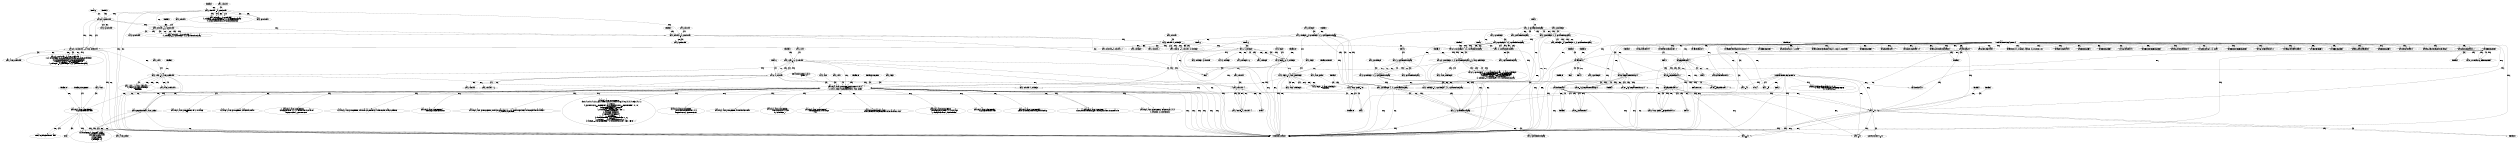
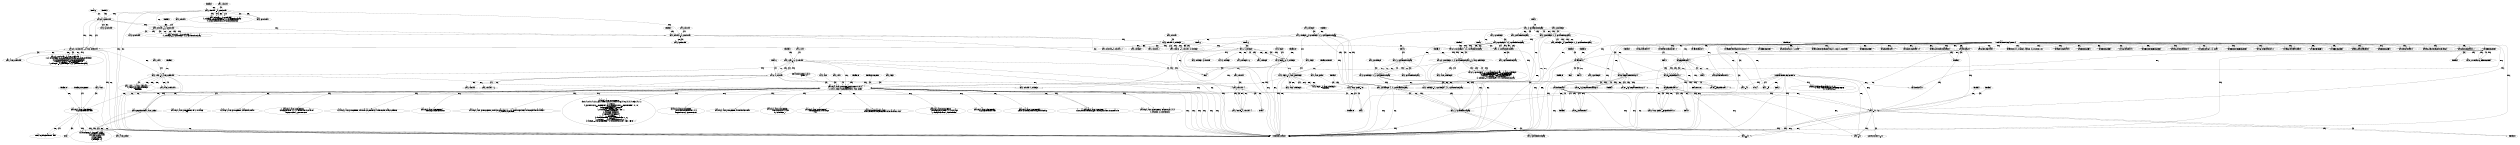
edge "(Literal,4)" -> "(Call,h->mb_width * 4)": label "CFG: " -> "AST: "
